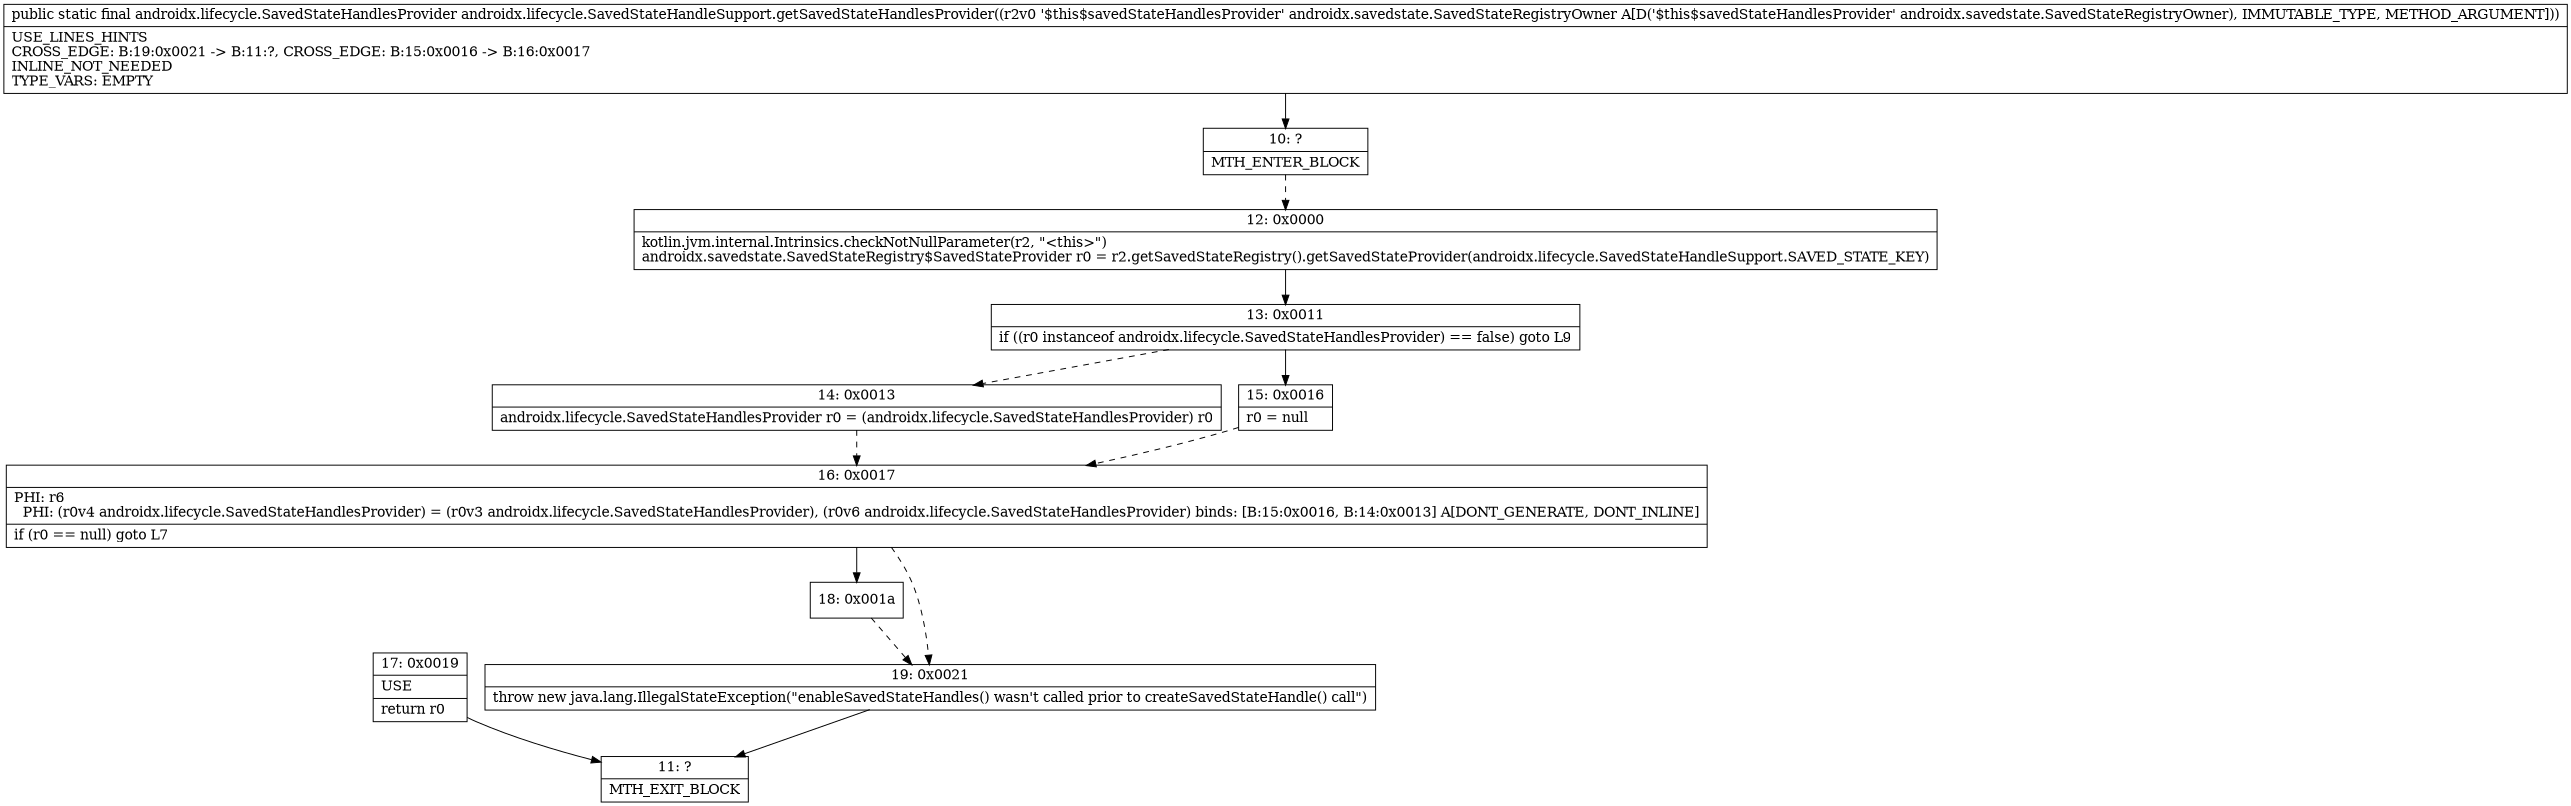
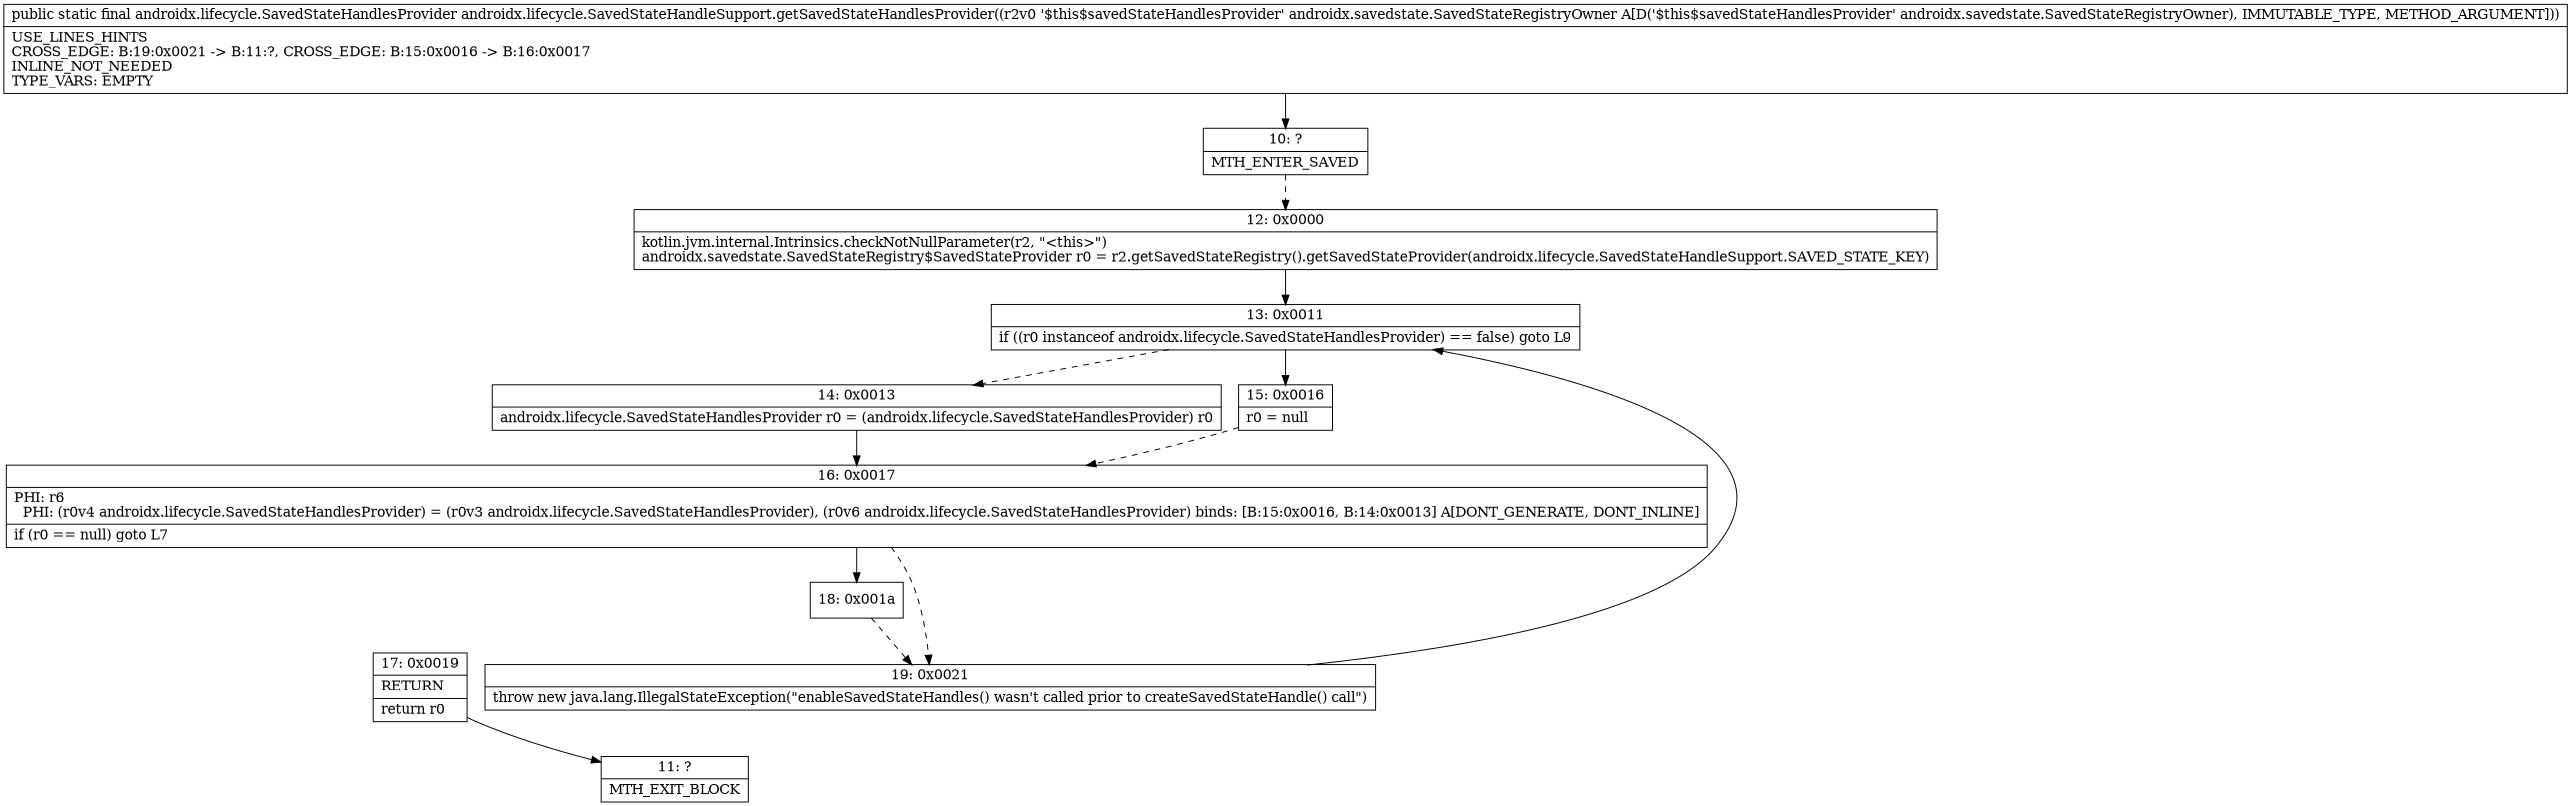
node "10: ?": text "MTH_ENTER_BLOCK" -> "MTH_ENTER_SAVED"
edge "14: 0x0013" -> "16: 0x0017": style dashed -> solid
node "17: 0x0019": text "USE" -> "RETURN"
edge "19: 0x0021" -> "11: ?": now "19: 0x0021" -> "13: 0x0011"
